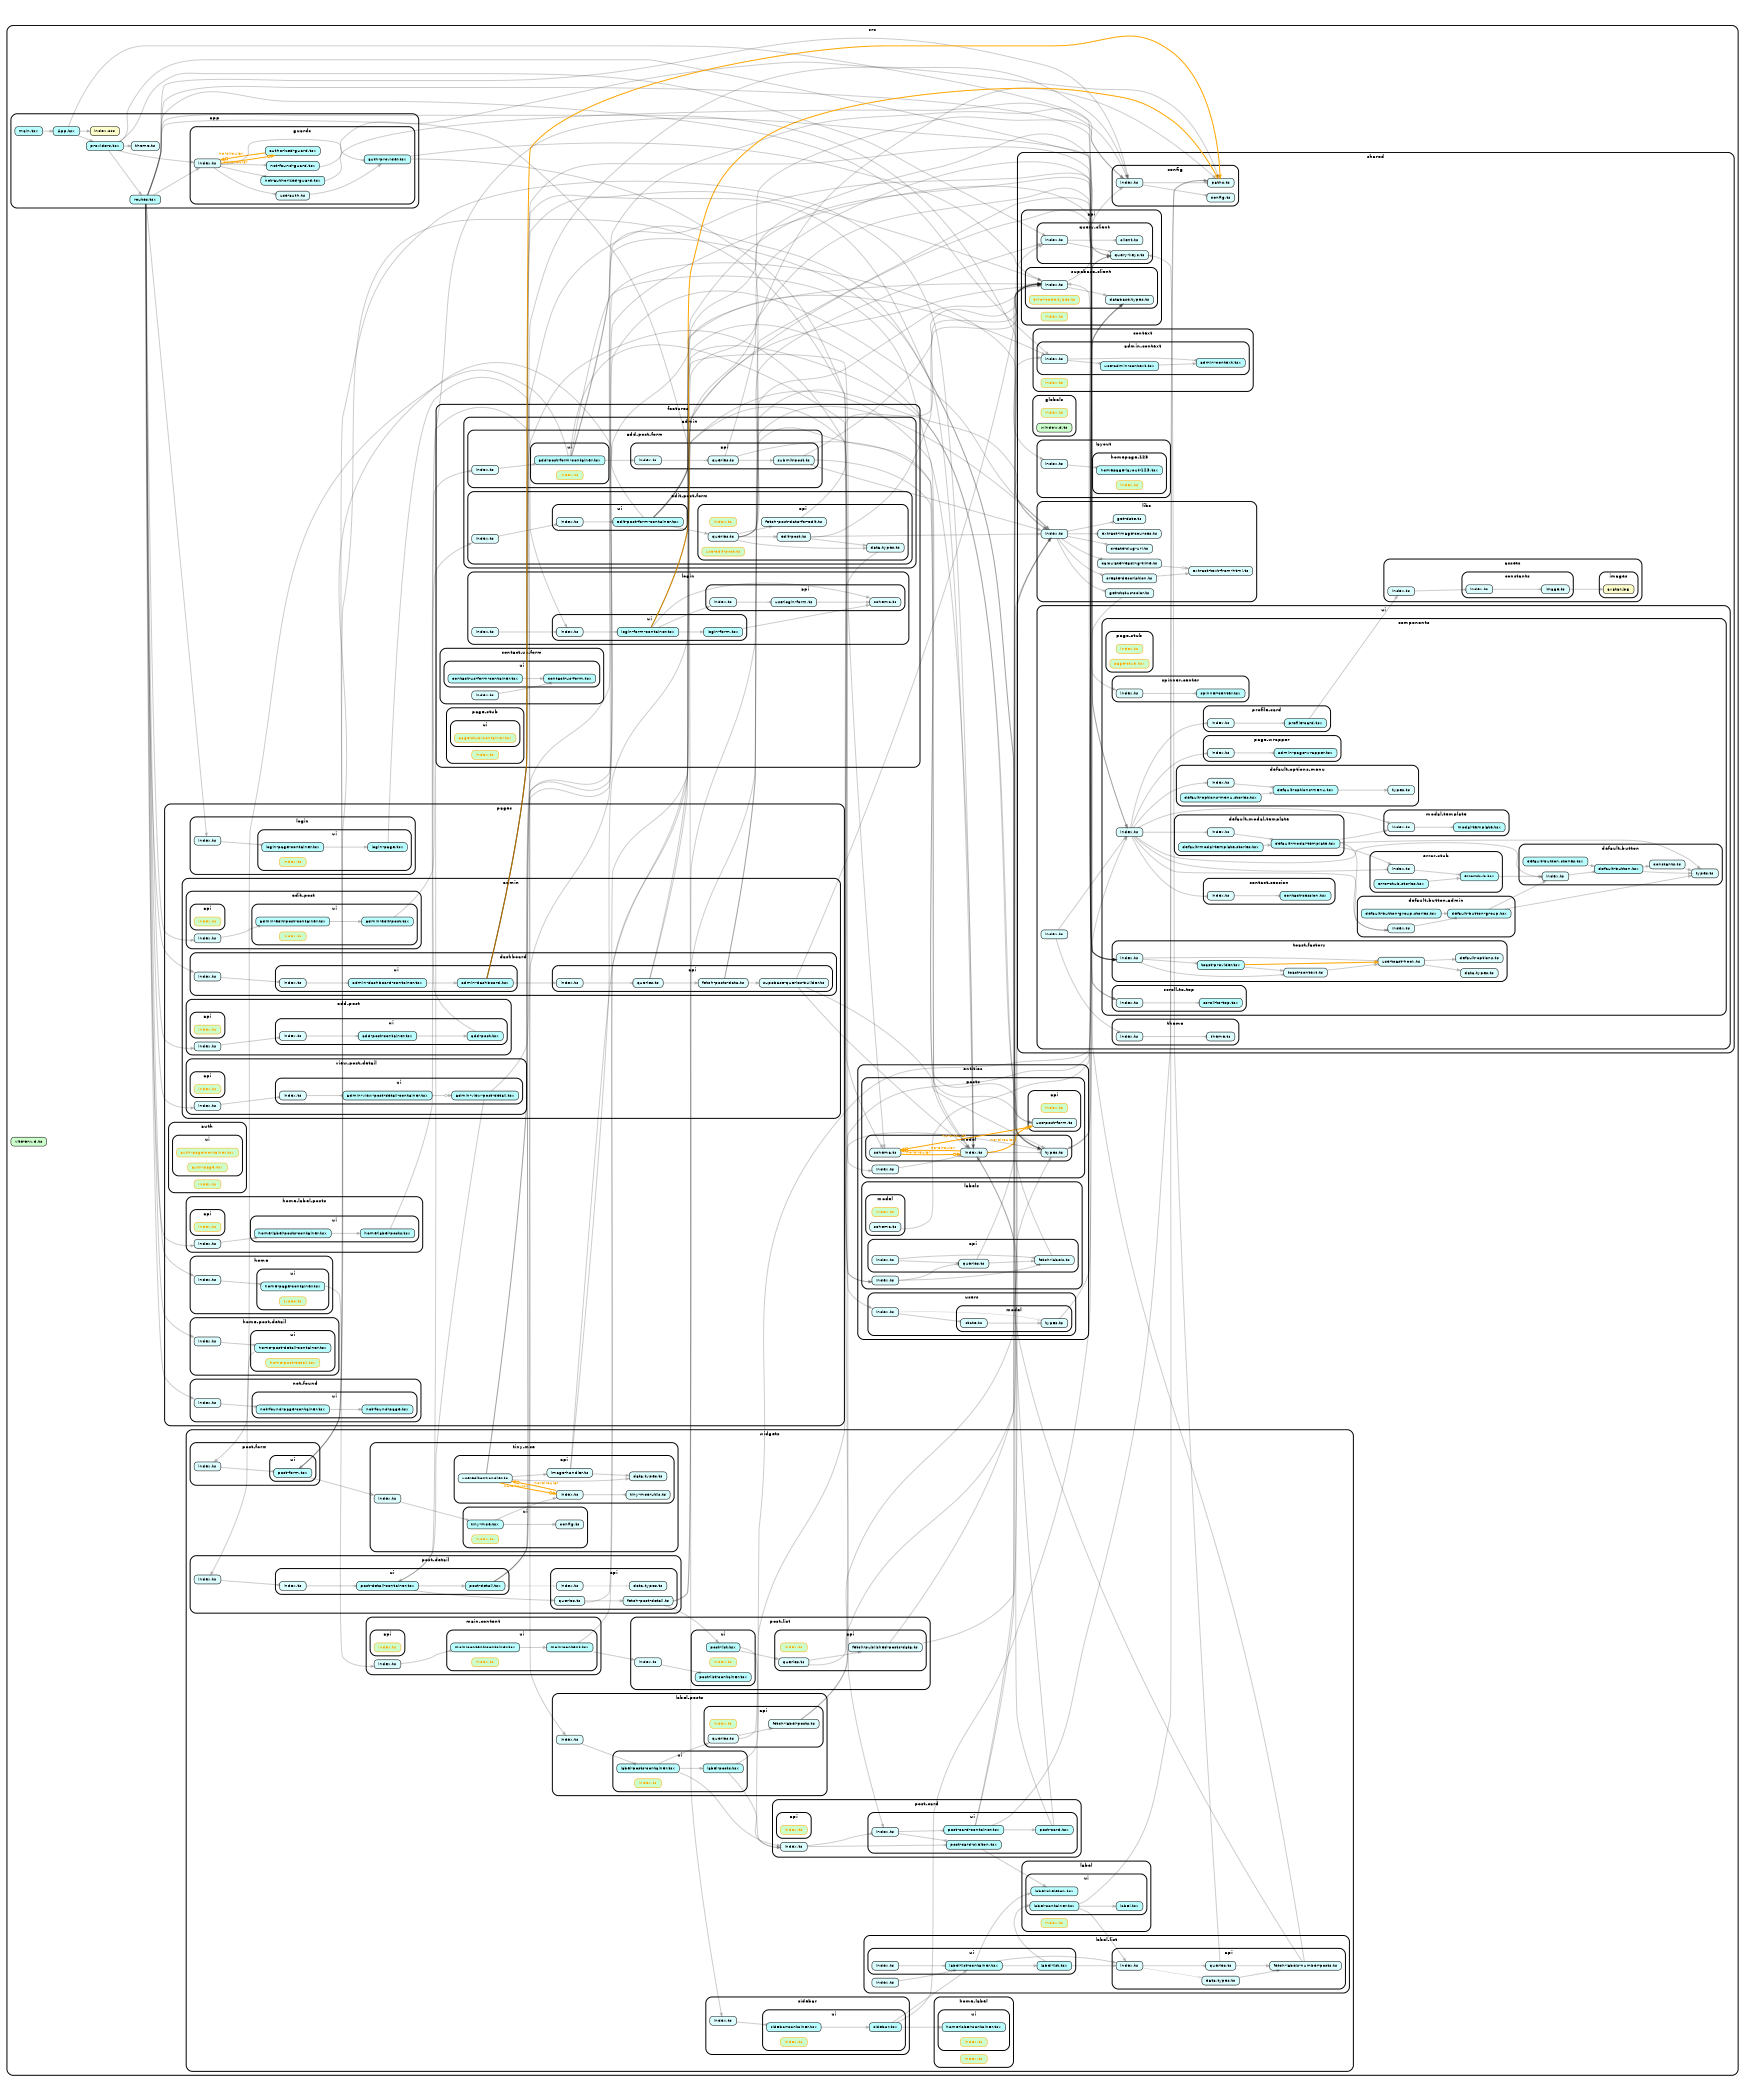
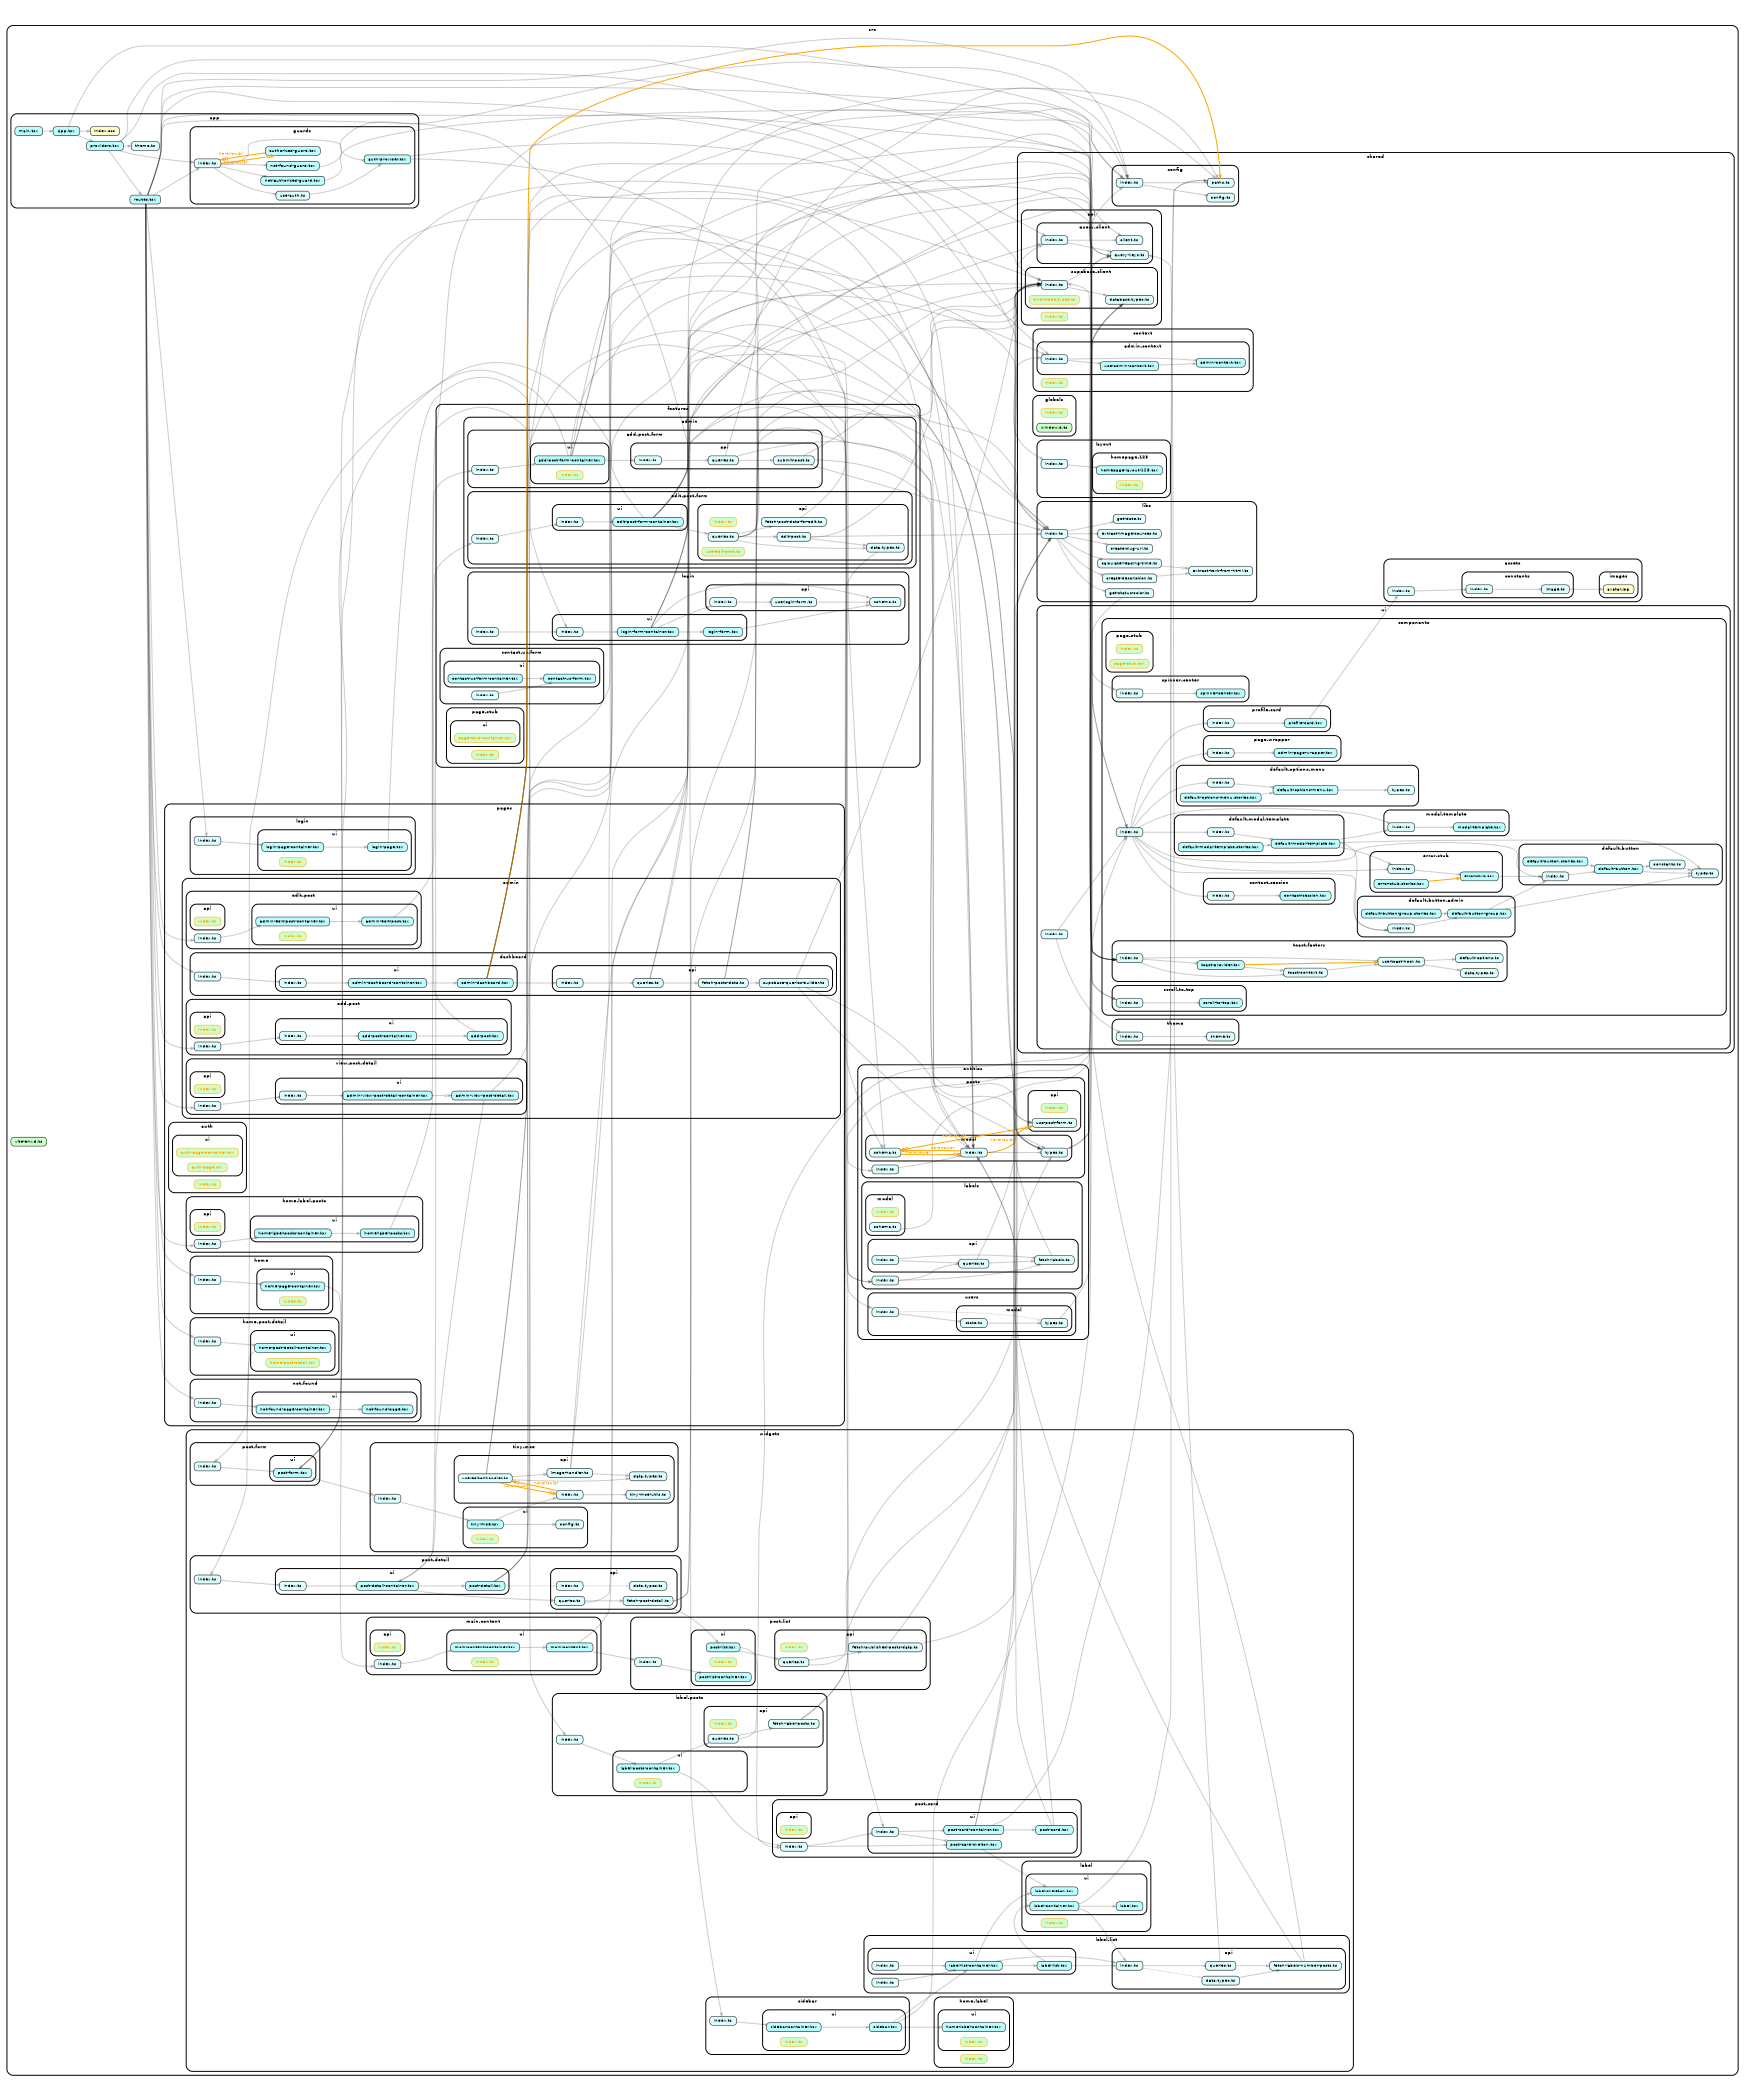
edge "login-form-container.tsx" -> "paths.ts": color orange -> #00000033
edge "admin-view-post-detail.tsx" -> "paths.ts": now "admin-view-post-detail.tsx" -> "client.ts"
edge "error-stub.stories.tsx" -> "error-stub.tsx": color #00000033 -> orange
node "label-posts.tsx": removed
